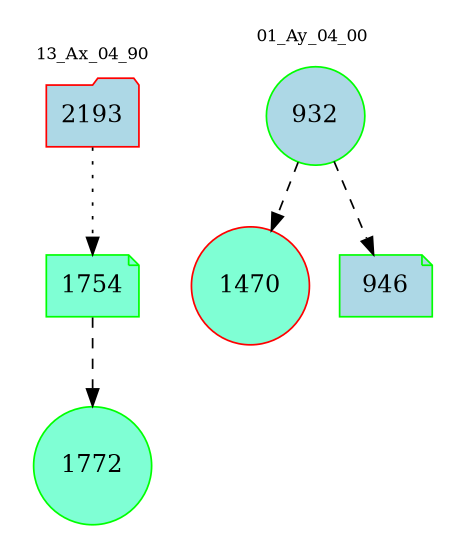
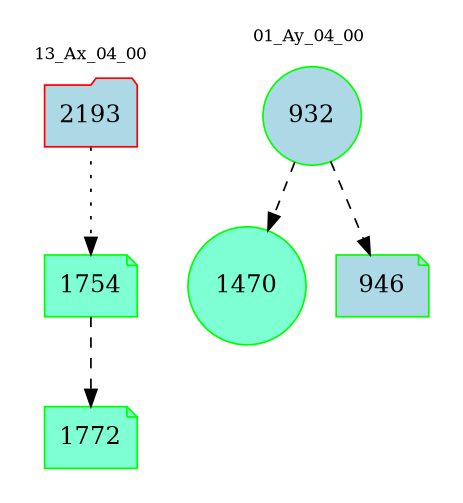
cluster "13_Ax_04_90": label "13_Ax_04_90" -> "13_Ax_04_00"
node "1470": color red -> green
node "1772": shape circle -> note
